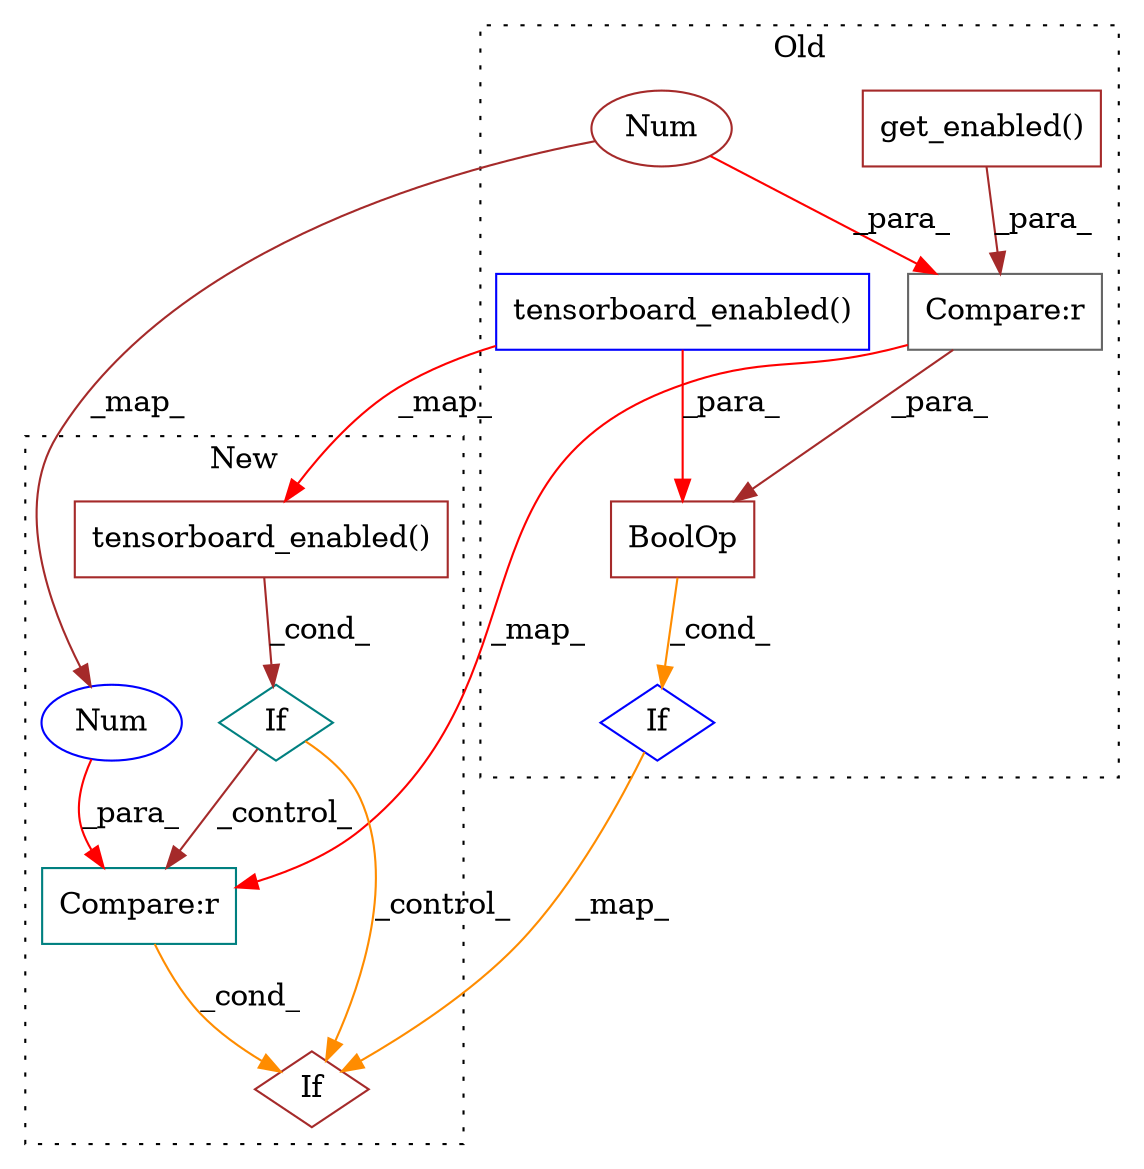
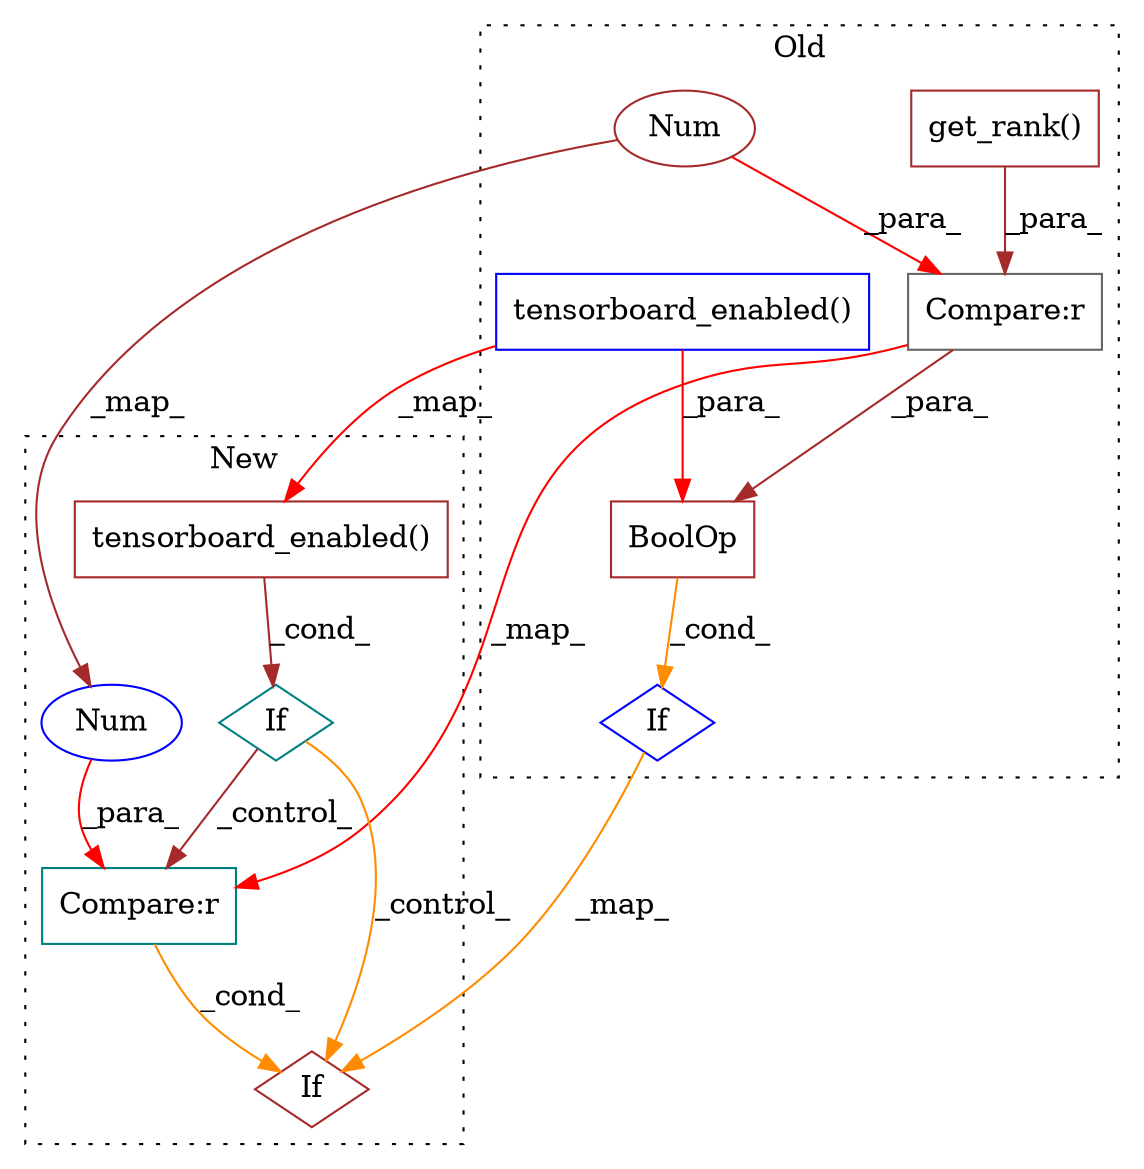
node "get_enabled()": label "get_enabled()" -> "get_rank()"
